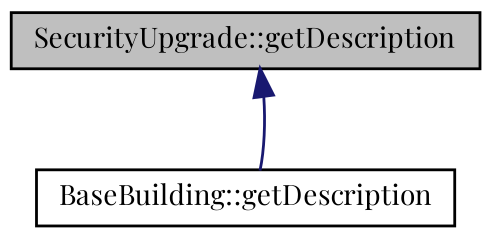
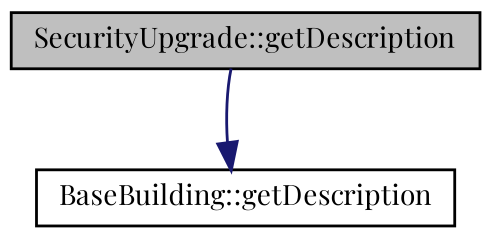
edge "BaseBuilding::getDescription" -> "SecurityUpgrade::getDescription": reversed
